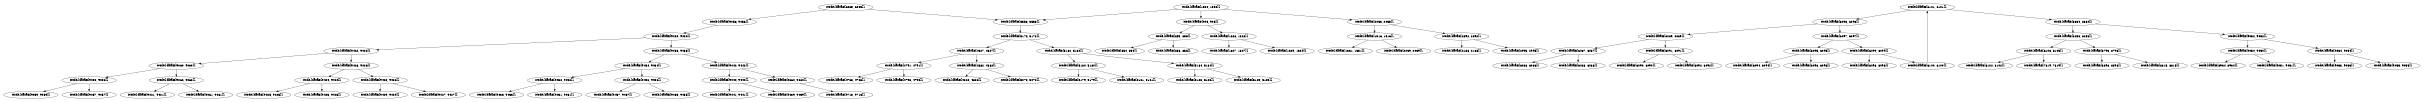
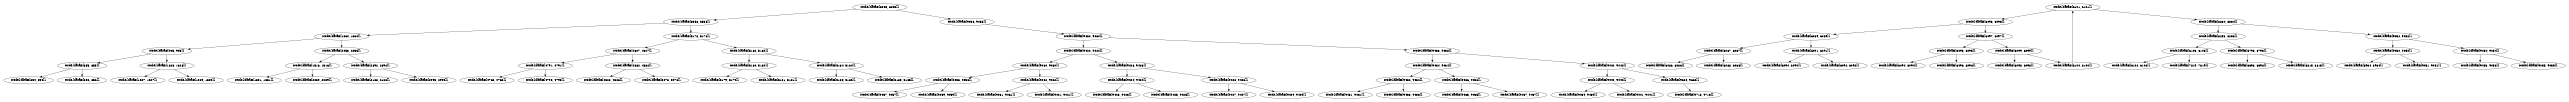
edge "Node{data=[1330, 1330]}" -> "Node{data=[3558, 3558]}": reversed
